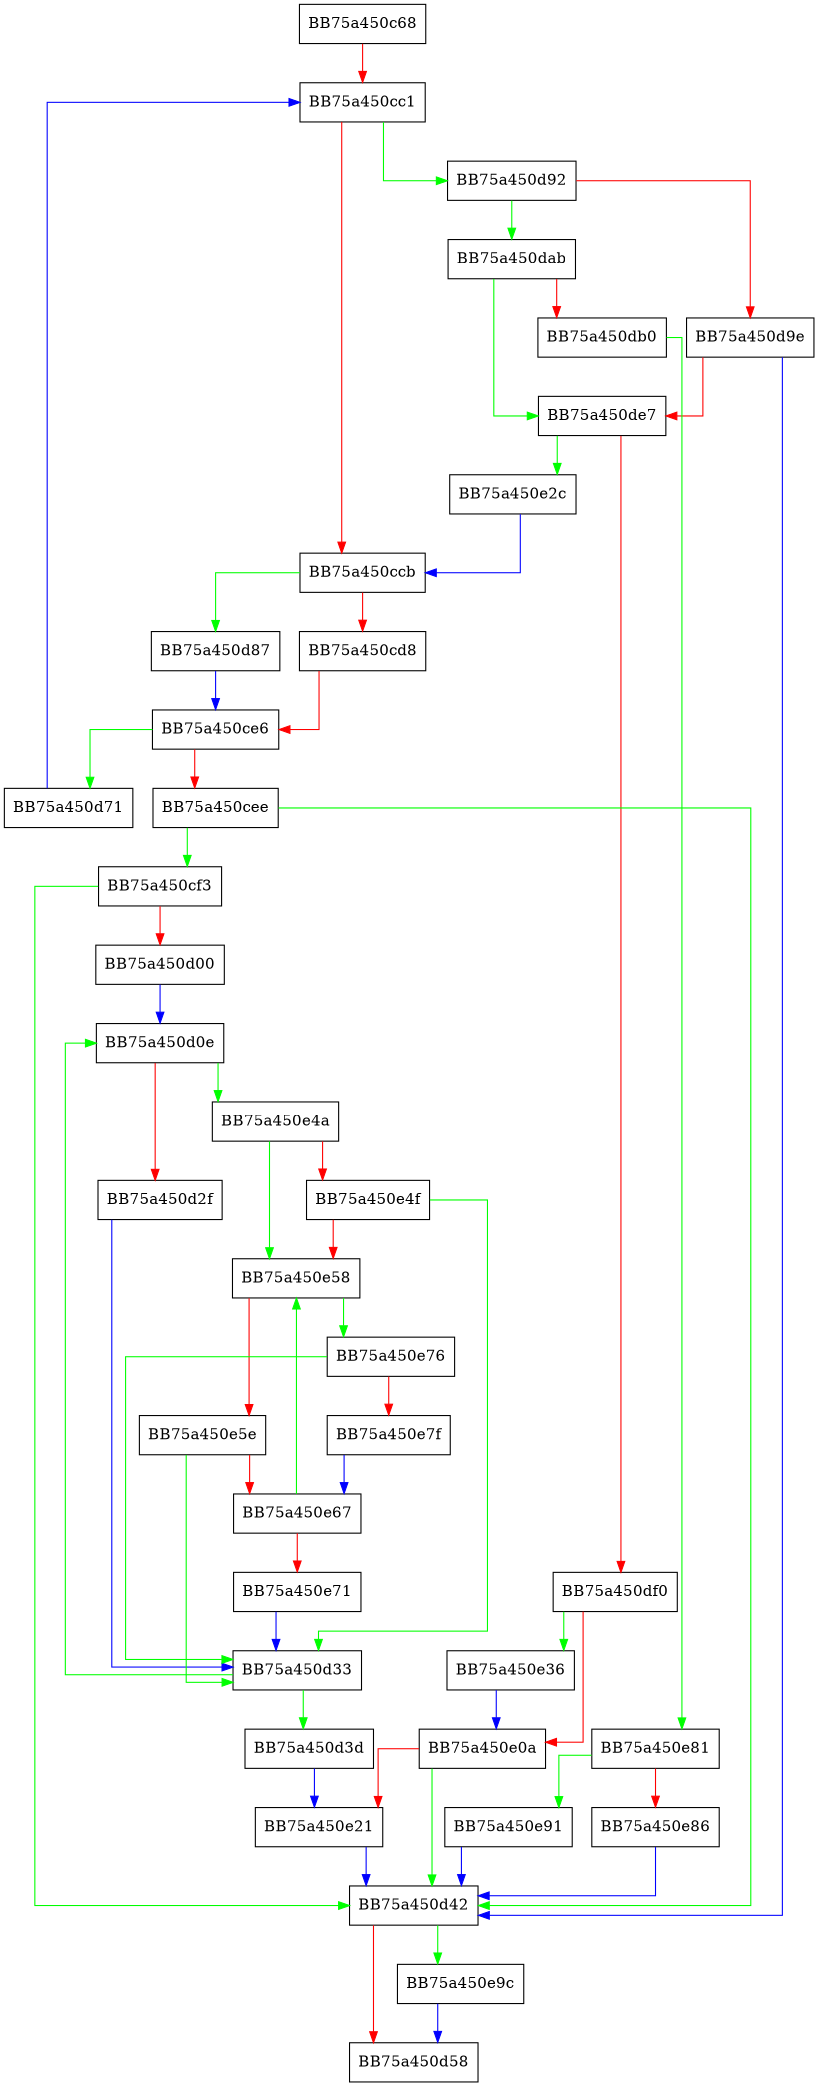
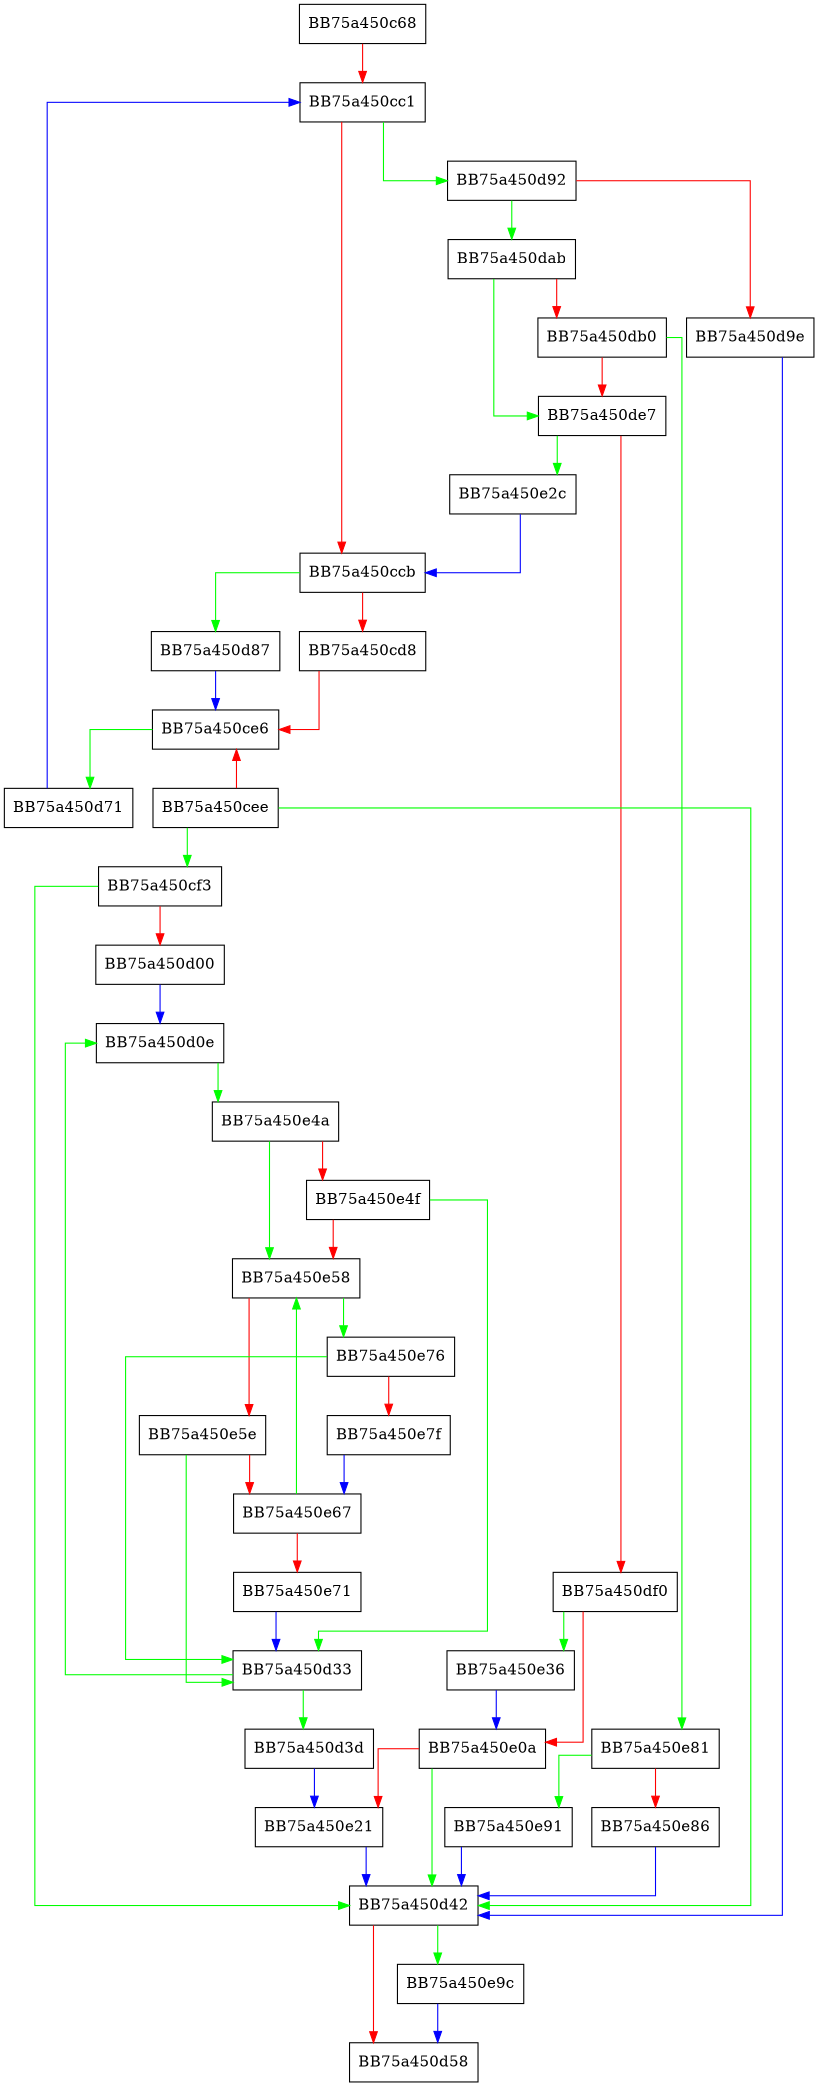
edge "BB75a450d9e" -> "BB75a450de7": now "BB75a450db0" -> "BB75a450de7"
edge "BB75a450ce6" -> "BB75a450cee": reversed
node "BB75a450d2f": removed
